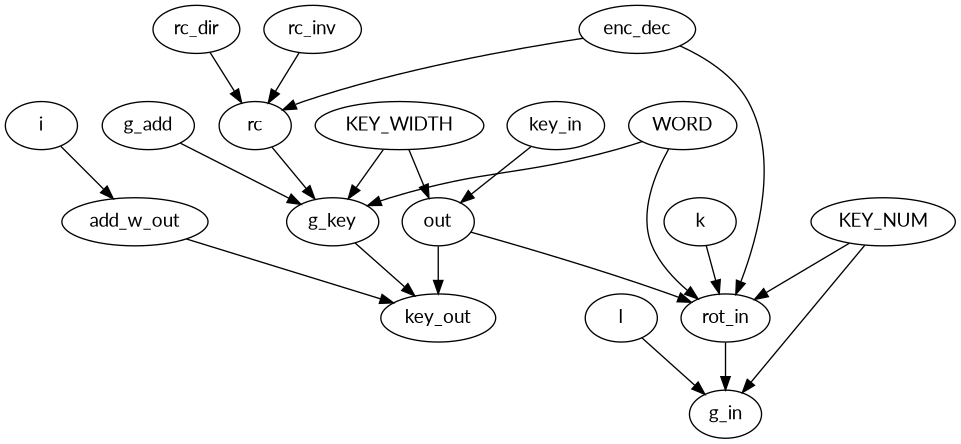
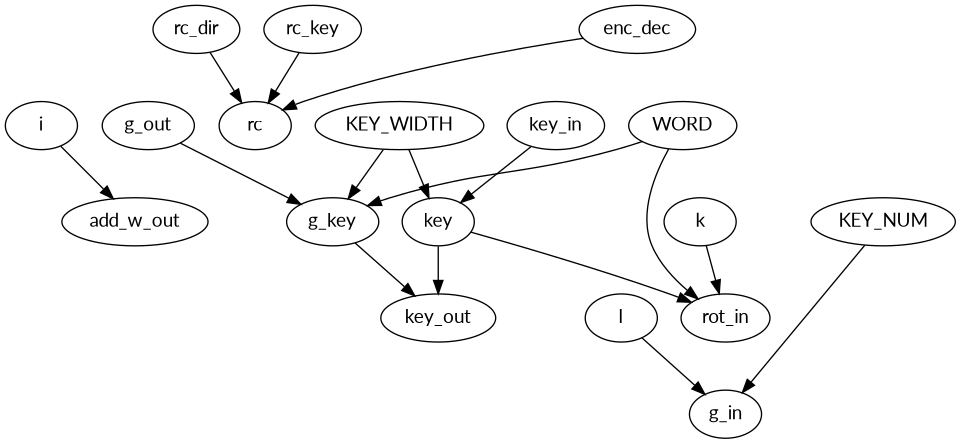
node "rc_inv": label "rc_inv" -> "rc_key"
node "g_add": label "g_add" -> "g_out"
edge "enc_dec" -> "rot_in": removed
edge "rc" -> "g_key": removed
node "out": label "out" -> "key"
edge "KEY_NUM" -> "rot_in": removed
edge "add_w_out" -> "key_out": removed
edge "rot_in" -> "g_in": removed
